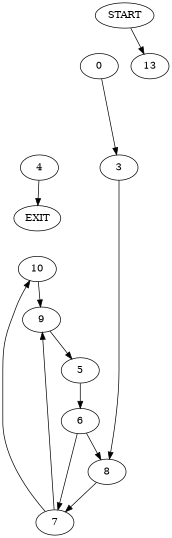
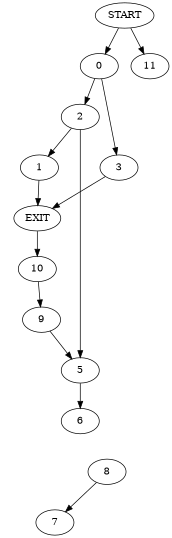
edge "START" -> "0": added
node "13": label "13" -> "11"
node "2": added
node "4": label "4" -> "1"
edge "3" -> "8": now "3" -> "EXIT"
edge "7" -> "10": now "EXIT" -> "10"
edge "7" -> "9": removed
edge "6" -> "8": removed
edge "6" -> "7": removed
